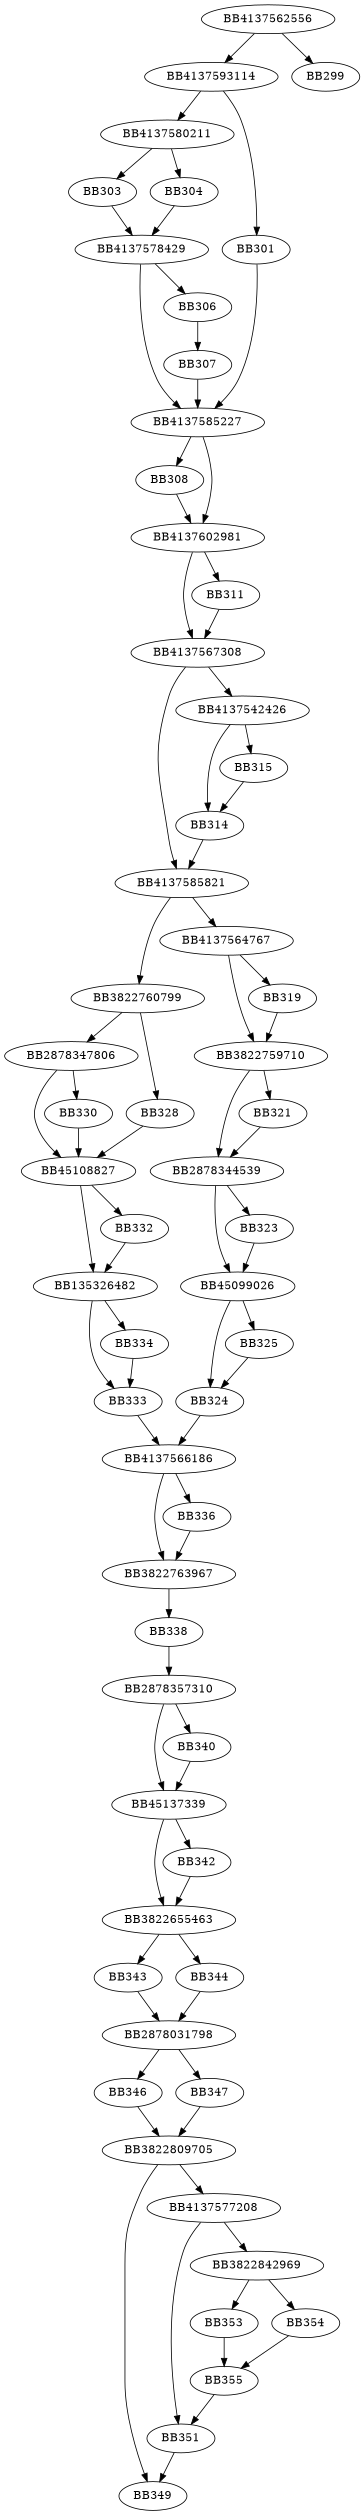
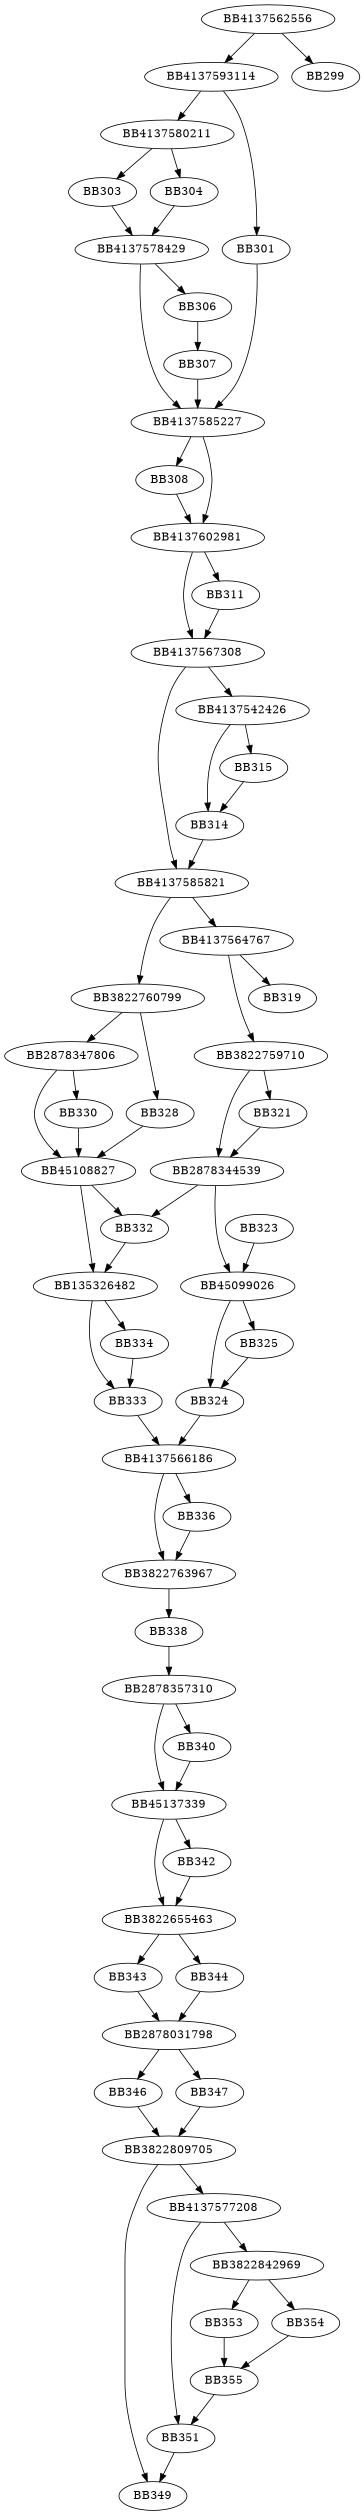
edge "BB319" -> "BB3822759710": removed
edge "BB2878344539" -> "BB323": now "BB2878344539" -> "BB332"
